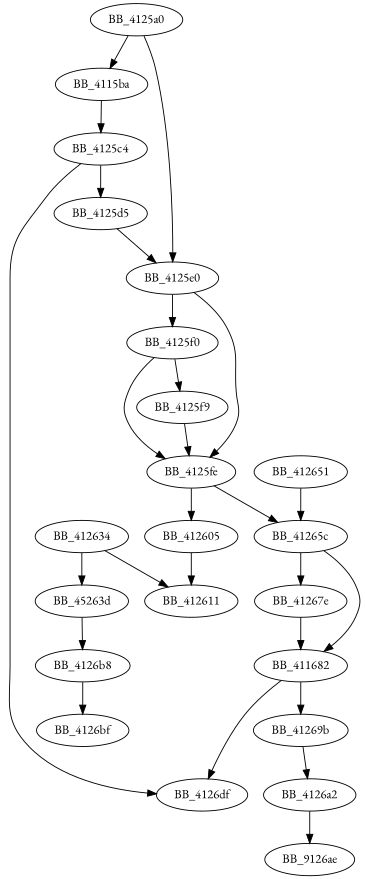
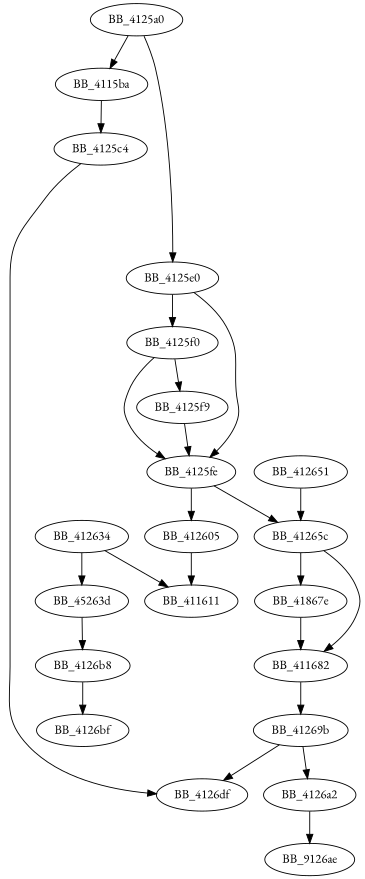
node "BB_4125d5": removed
node "BB_412611": label "BB_412611" -> "BB_411611"
node "BB_41267e": label "BB_41267e" -> "BB_41867e"
edge "BB_411682" -> "BB_4126df": now "BB_41269b" -> "BB_4126df"
